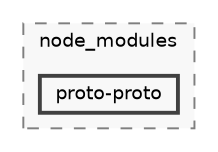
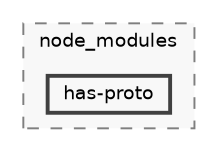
node "proto-proto": label "proto-proto" -> "has-proto"
